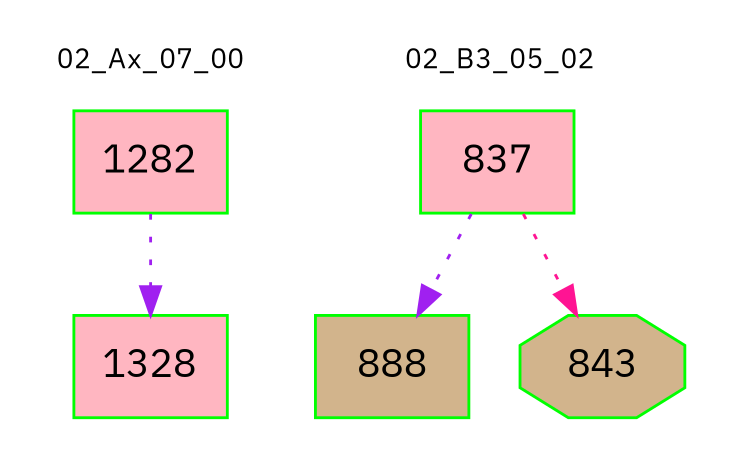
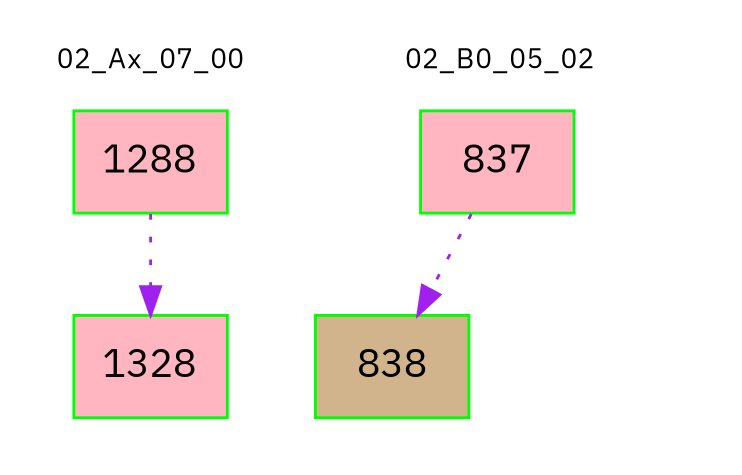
cluster "02_B3_05_02": label "02_B3_05_02" -> "02_B0_05_02"
node "1282": label "1282" -> "1288"
node "888": label "888" -> "838"
node "843": removed
